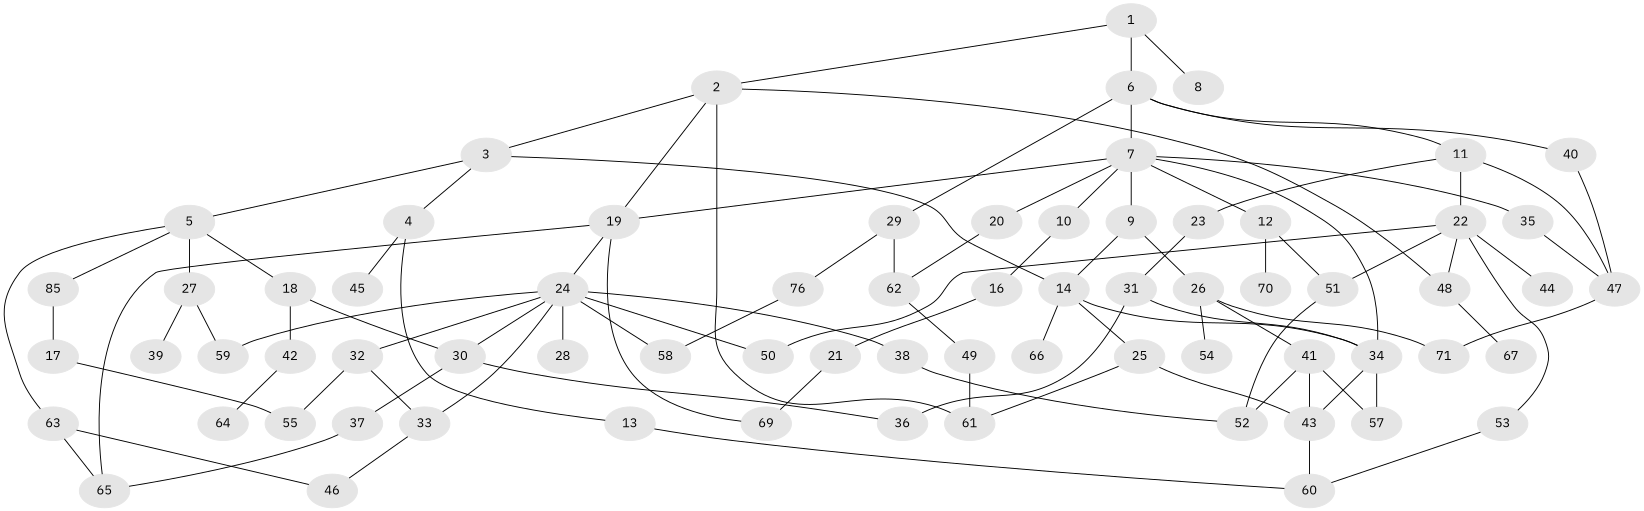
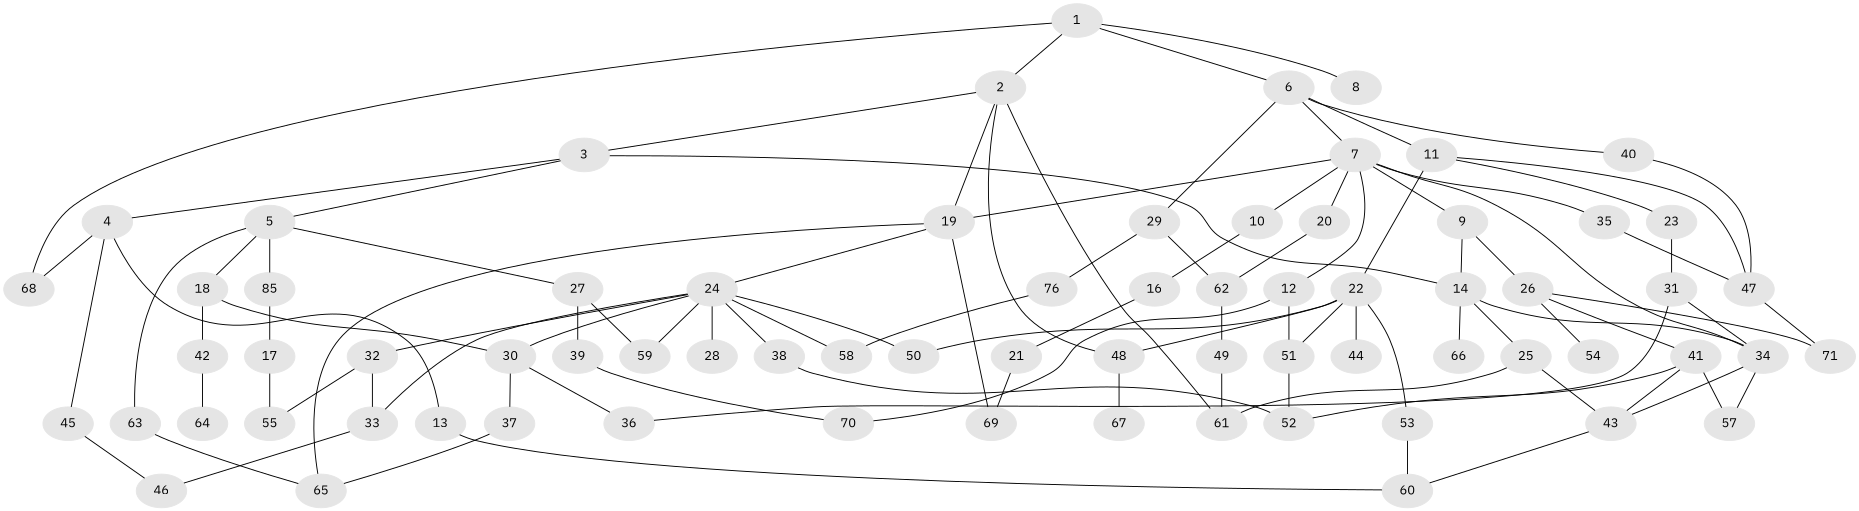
node "68": added
edge "39" -- "70": added
edge "63" -- "46": now "45" -- "46"
